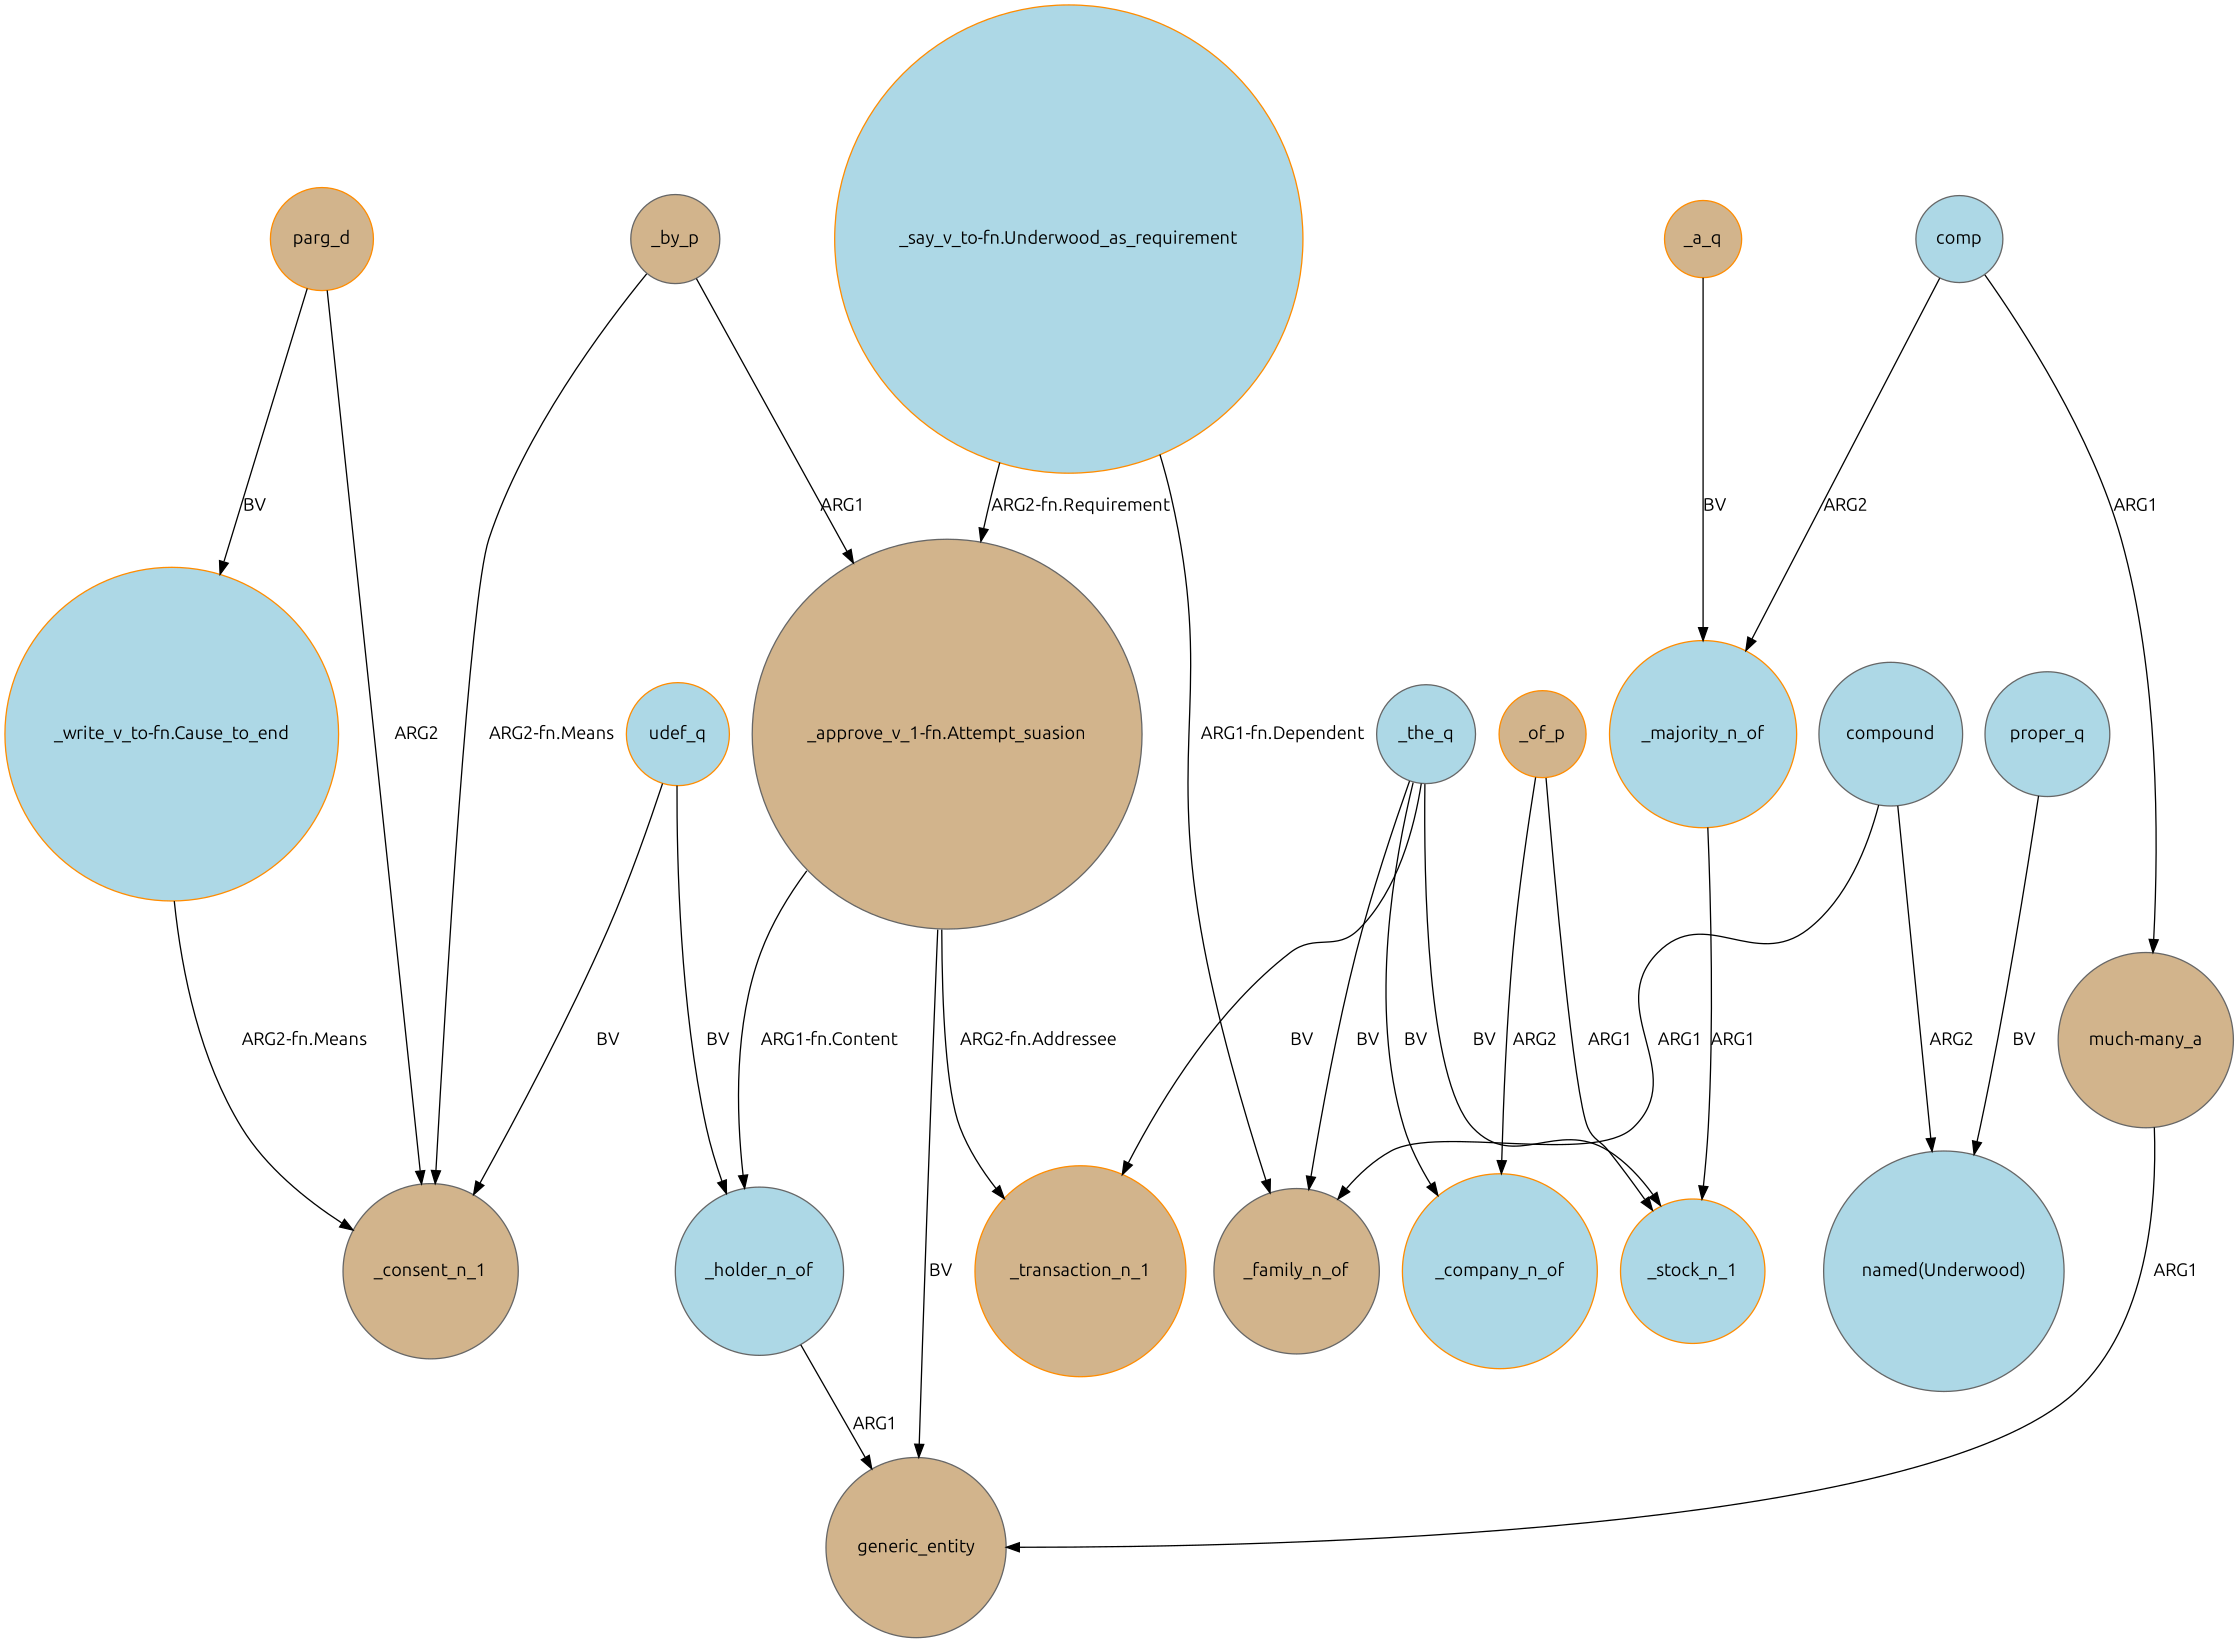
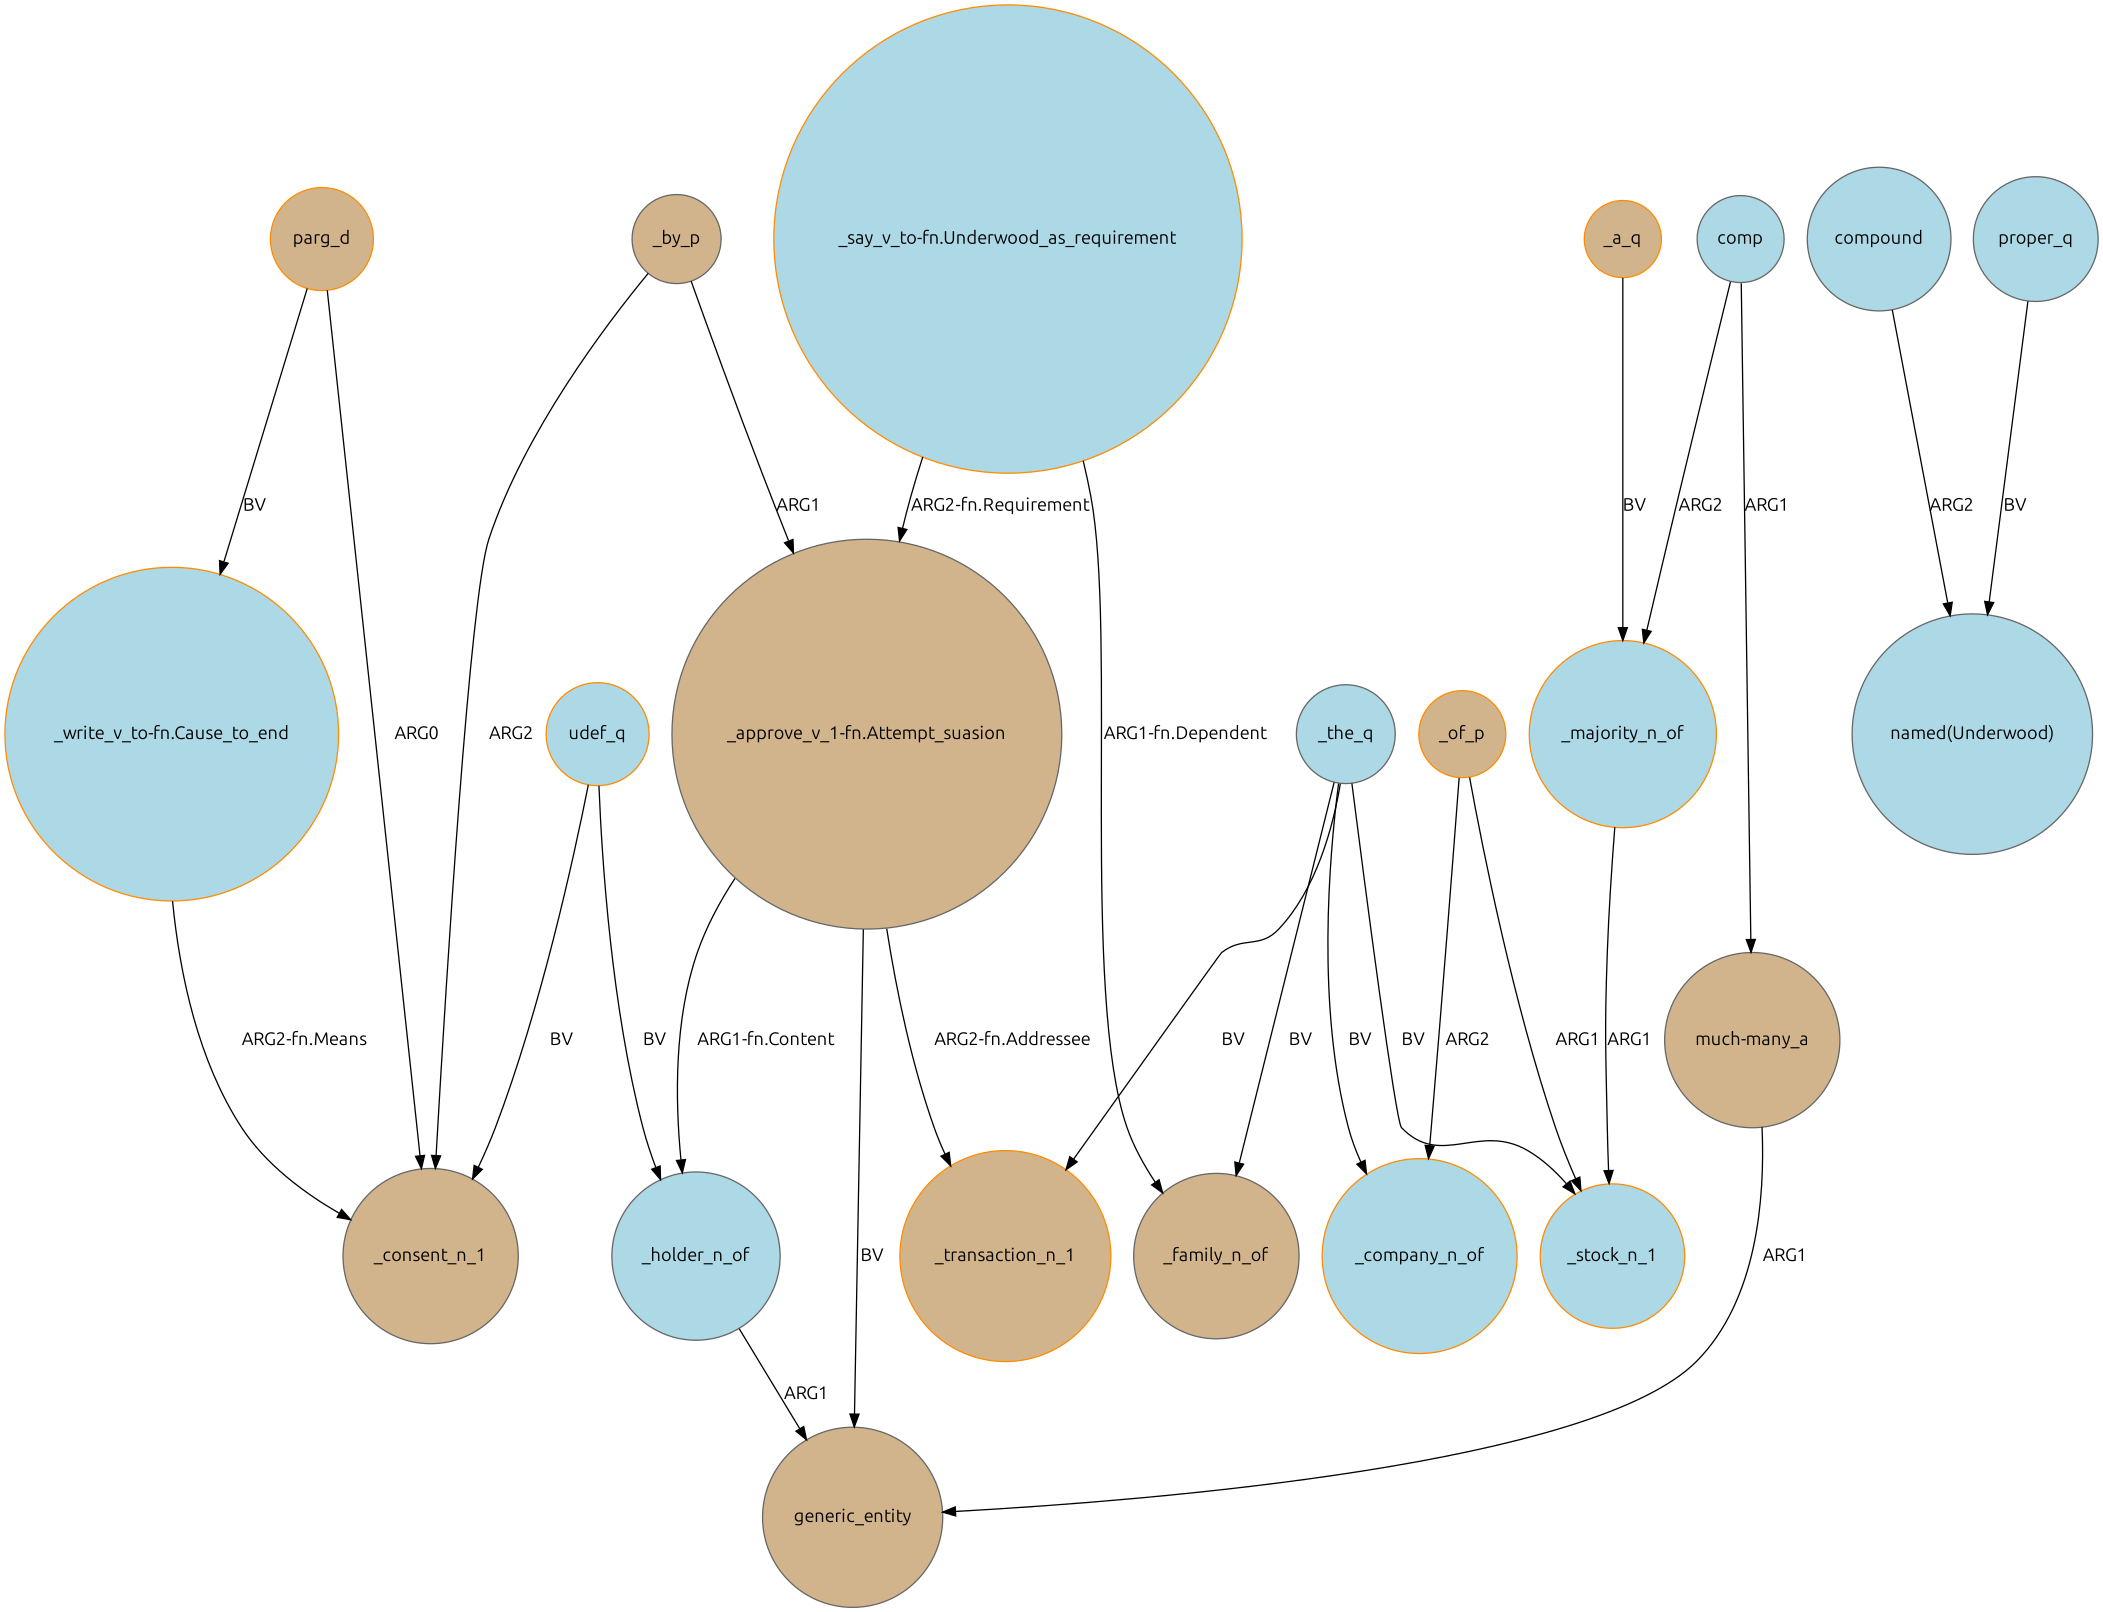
edge "parg_d" -> "_consent_n_1": label "ARG2" -> "ARG0"
edge "_by_p" -> "_consent_n_1": label "ARG2-fn.Means" -> "ARG2"
edge "compound" -> "_family_n_of": removed, label "ARG1"
